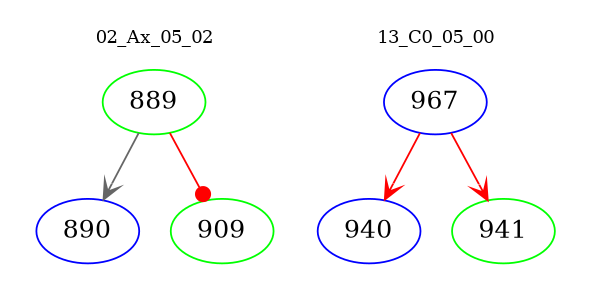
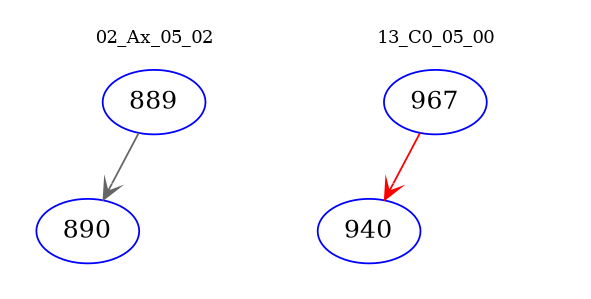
node "889": color green -> blue
node "909": removed
node "941": removed
